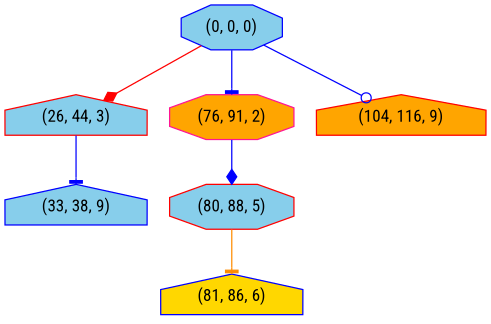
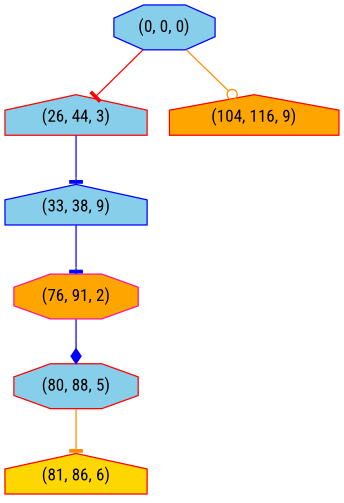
edge "(0, 0, 0)" -> "(26, 44, 3)": arrowhead diamond -> tee
edge "(0, 0, 0)" -> "(76, 91, 2)": now "(33, 38, 9)" -> "(76, 91, 2)"
edge "(0, 0, 0)" -> "(104, 116, 9)": color blue -> darkorange
node "(81, 86, 6)": color blue -> red
